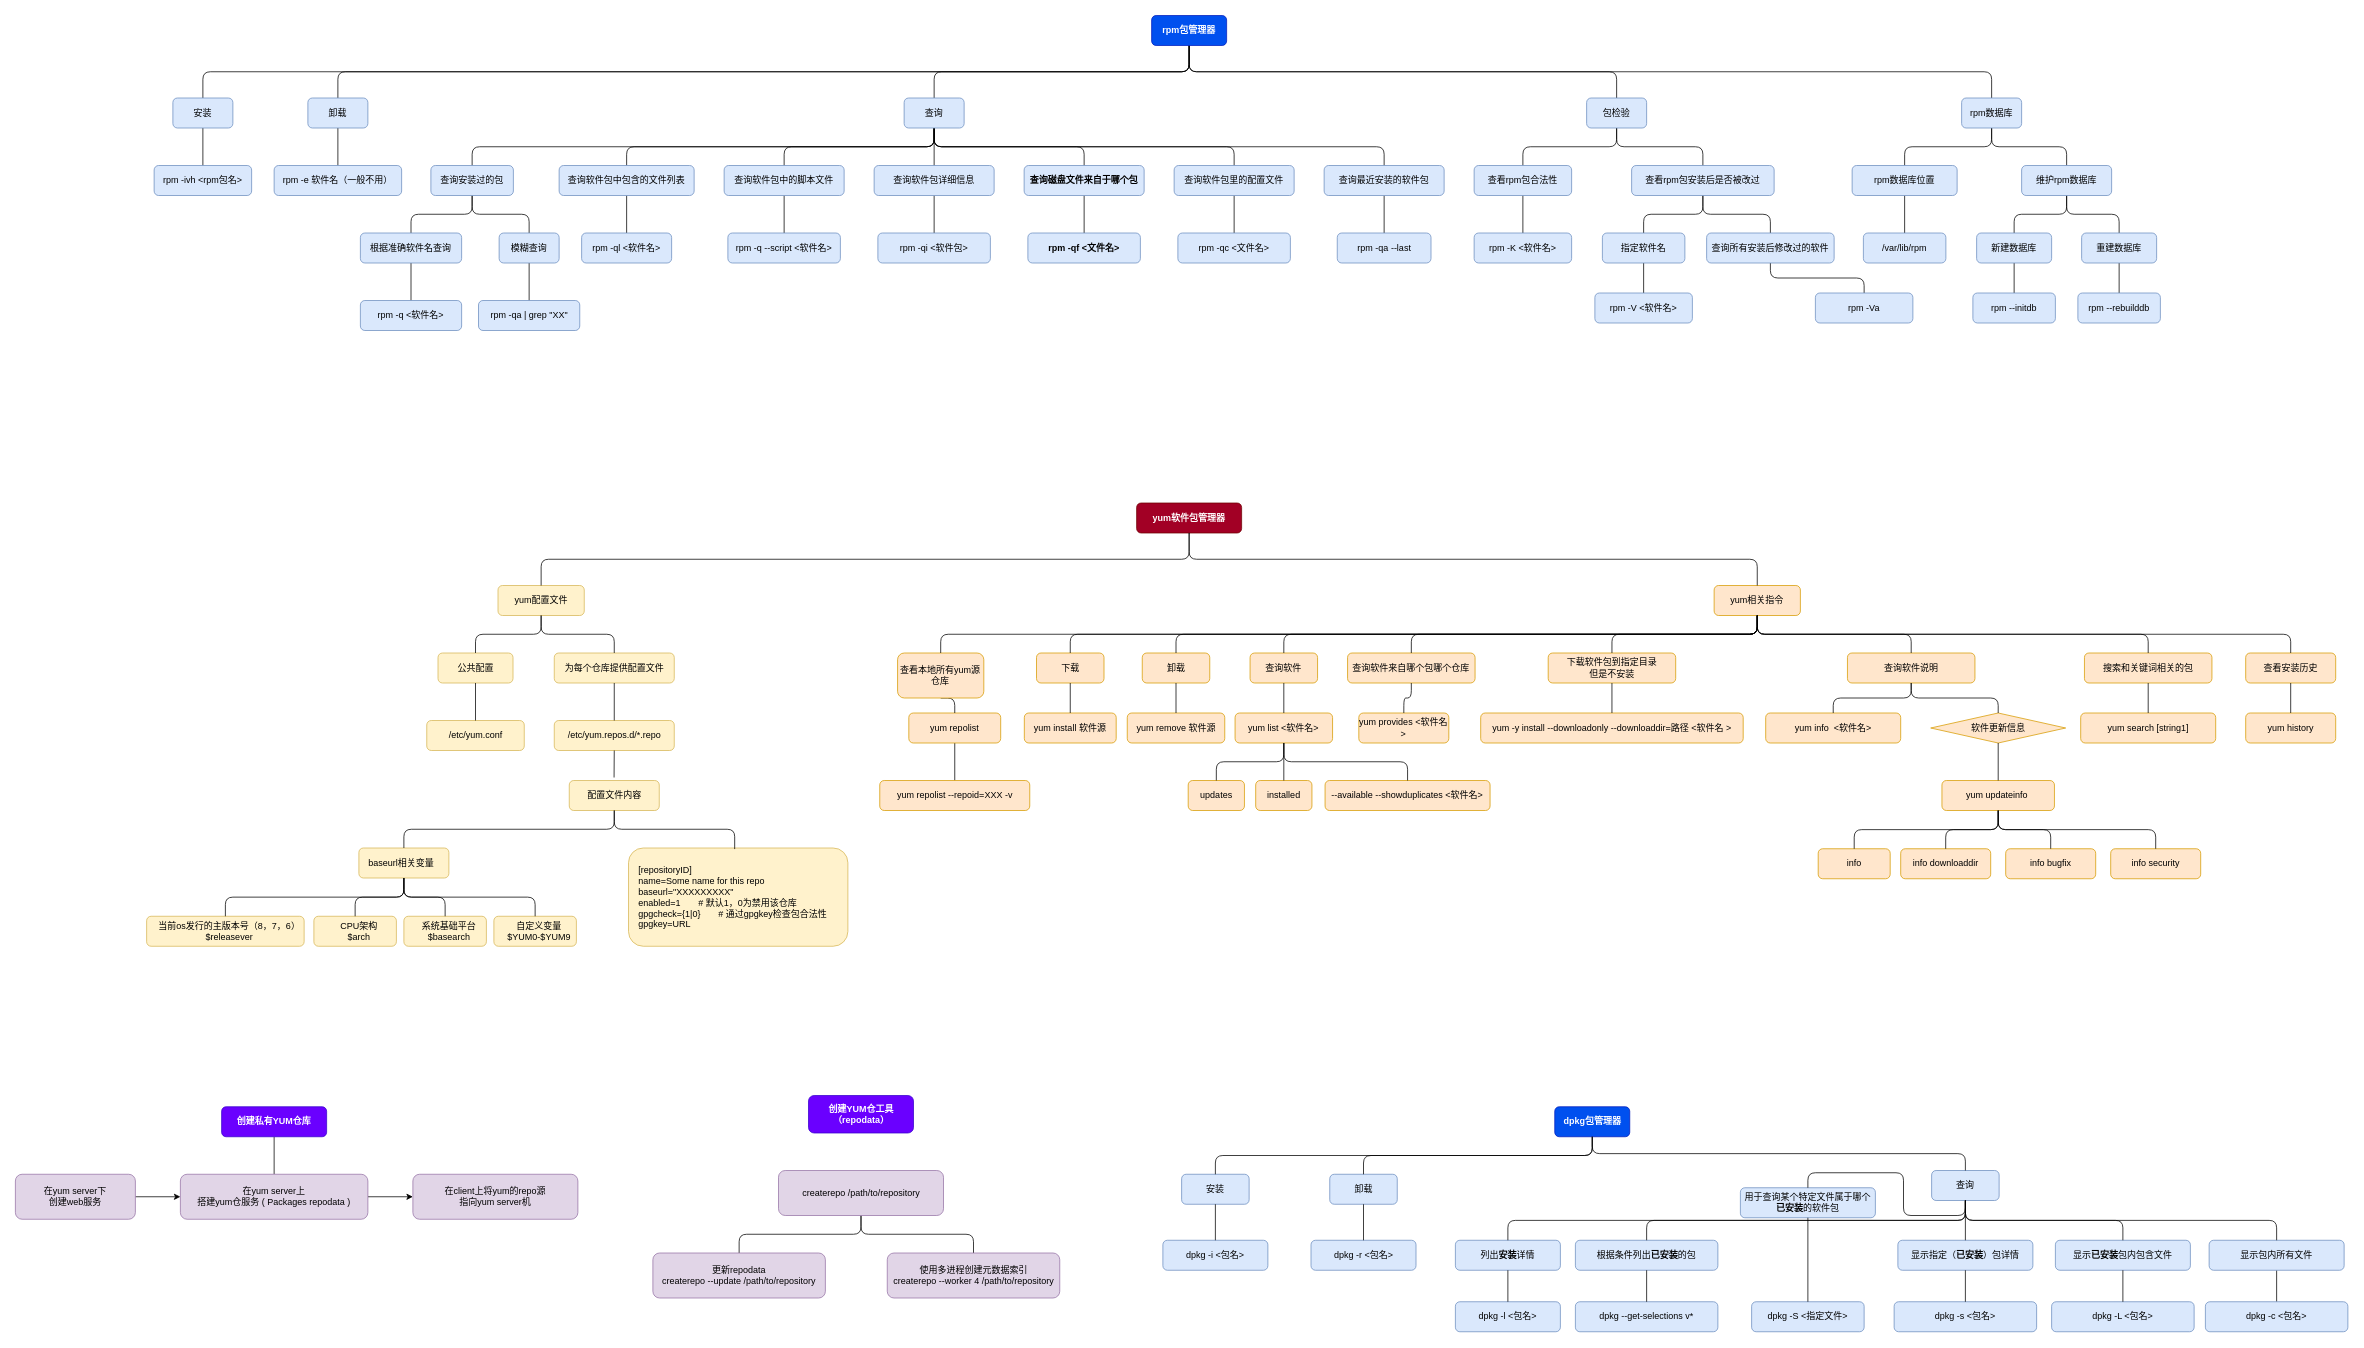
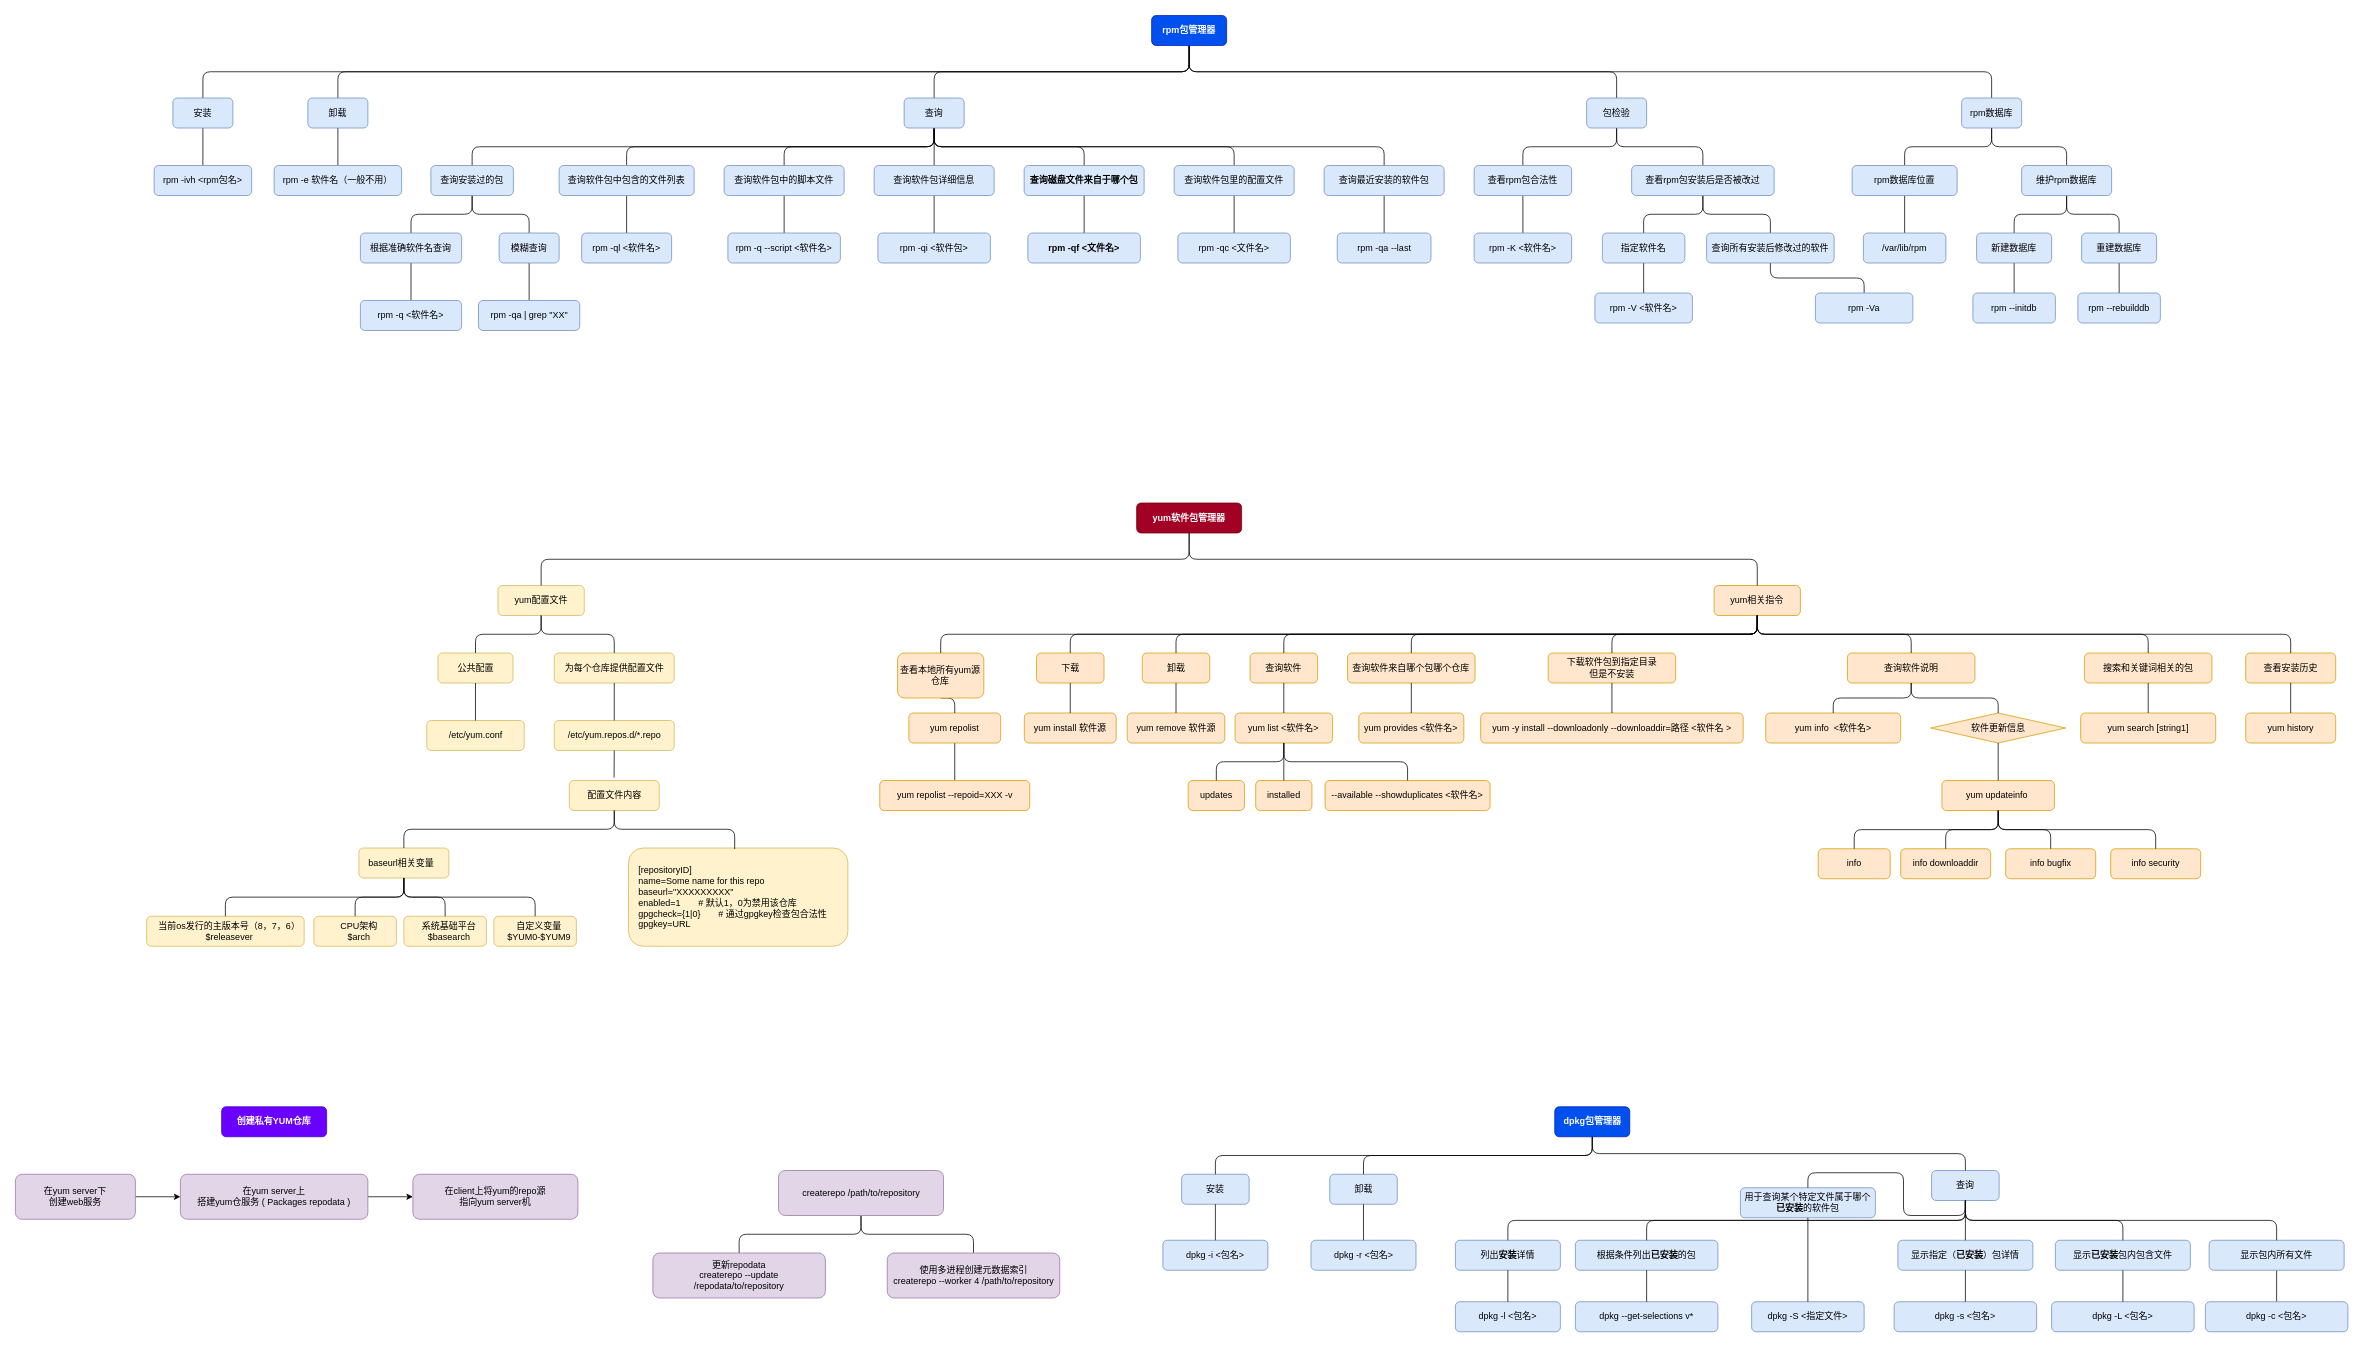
node "yum provides <软件名>": size 90x30 -> 105x30
node "创建YUM仓工具 （repodata）": removed
edge "创建私有YUM仓库" -- "在yum server上 搭建yum仓服务 ( Packages repodata )": removed
node "更新repodata createrepo --update /path/to/repository": label "更新repodata createrepo --update /path/to/repository" -> "更新repodata createrepo --update /repodata/to/repository"
